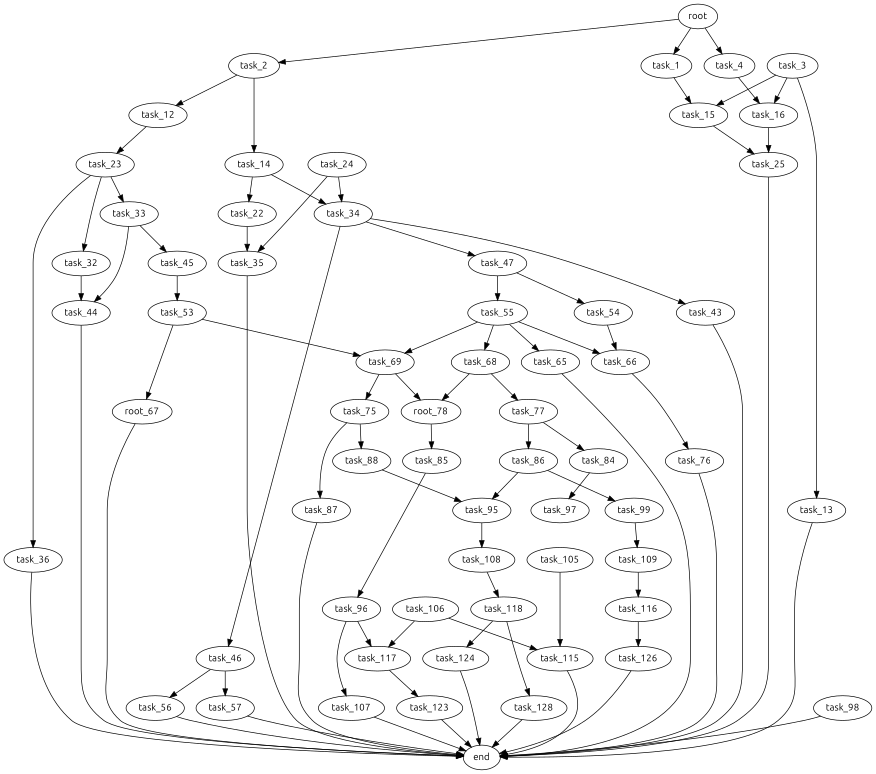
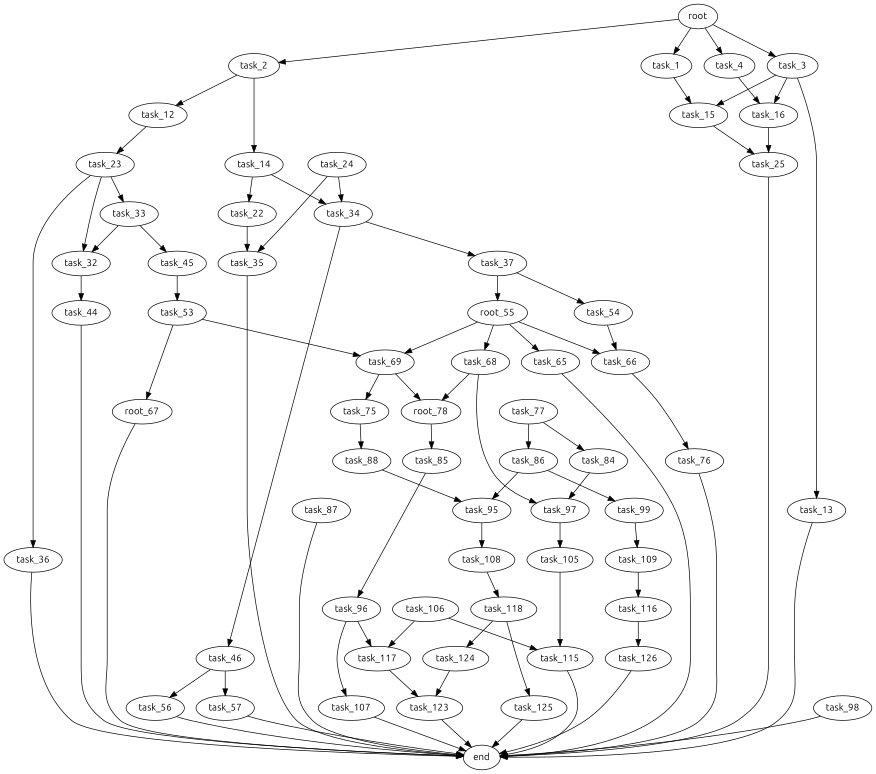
edge "root" -> "task_3": added
node "task_47": label "task_47" -> "task_37"
edge "task_33" -> "task_44": now "task_33" -> "task_32"
node "task_55": label "task_55" -> "root_55"
node "task_43": removed
edge "task_68" -> "task_77": now "task_68" -> "task_97"
edge "task_75" -> "task_87": removed
edge "task_97" -> "task_105": added
edge "task_124" -> "end": now "task_124" -> "task_123"
node "task_128": label "task_128" -> "task_125"
